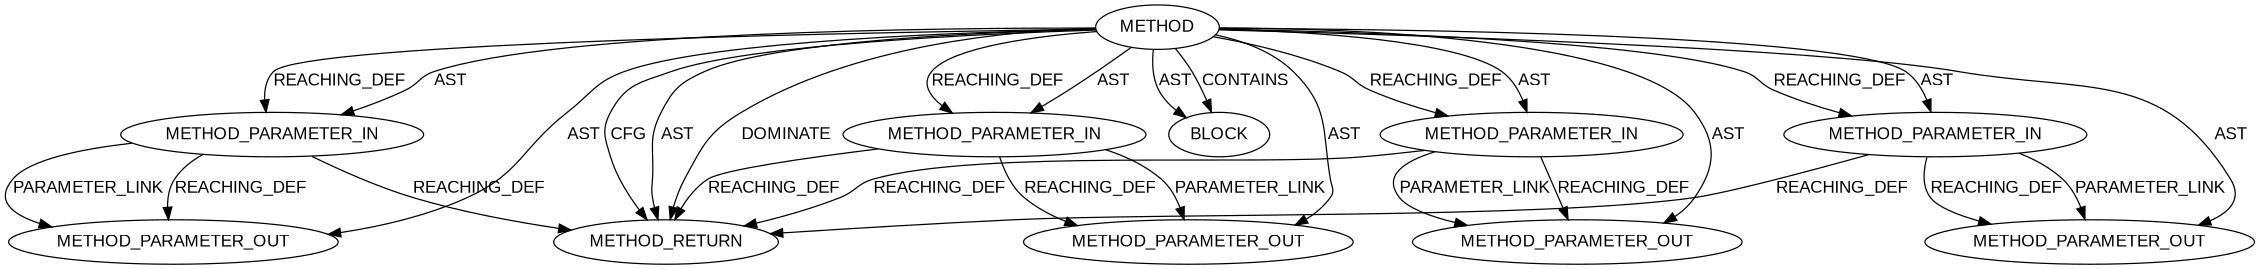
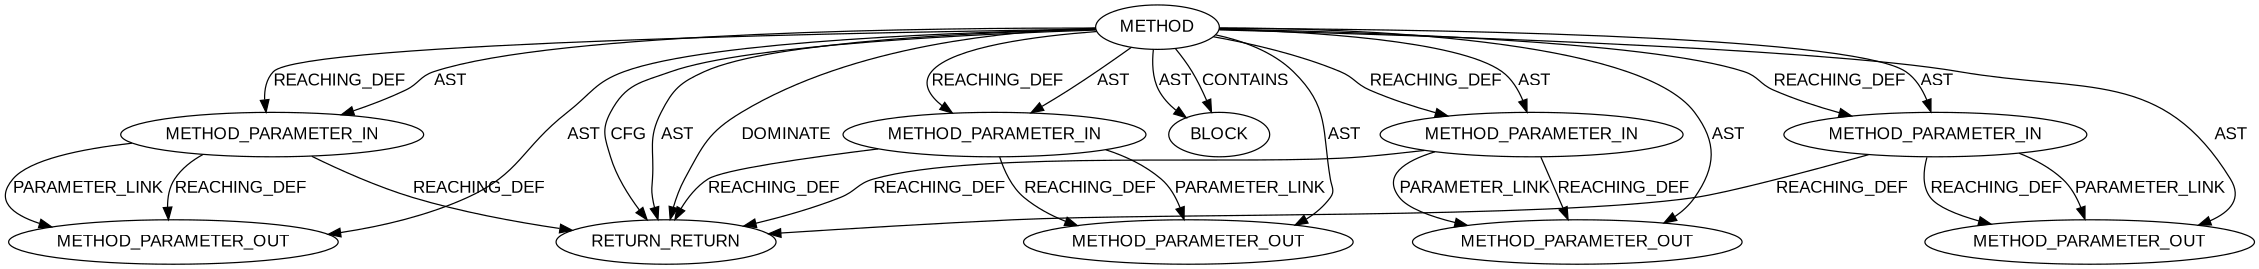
node "METHOD_RETURN": label "METHOD_RETURN" -> "RETURN_RETURN"
